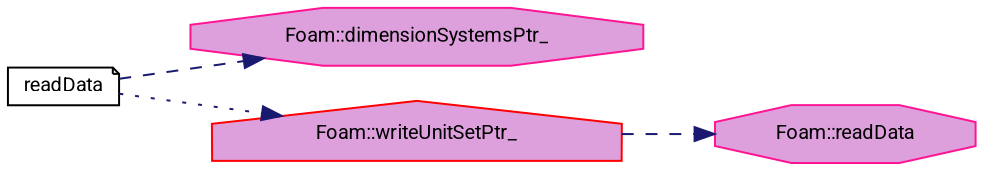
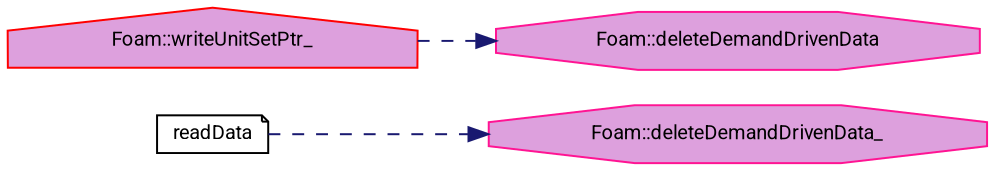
node "Foam::dimensionSystemsPtr_": label "Foam::dimensionSystemsPtr_" -> "Foam::deleteDemandDrivenData_"
edge "readData" -> "Foam::writeUnitSetPtr_": removed
node "Foam::readData": label "Foam::readData" -> "Foam::deleteDemandDrivenData"
